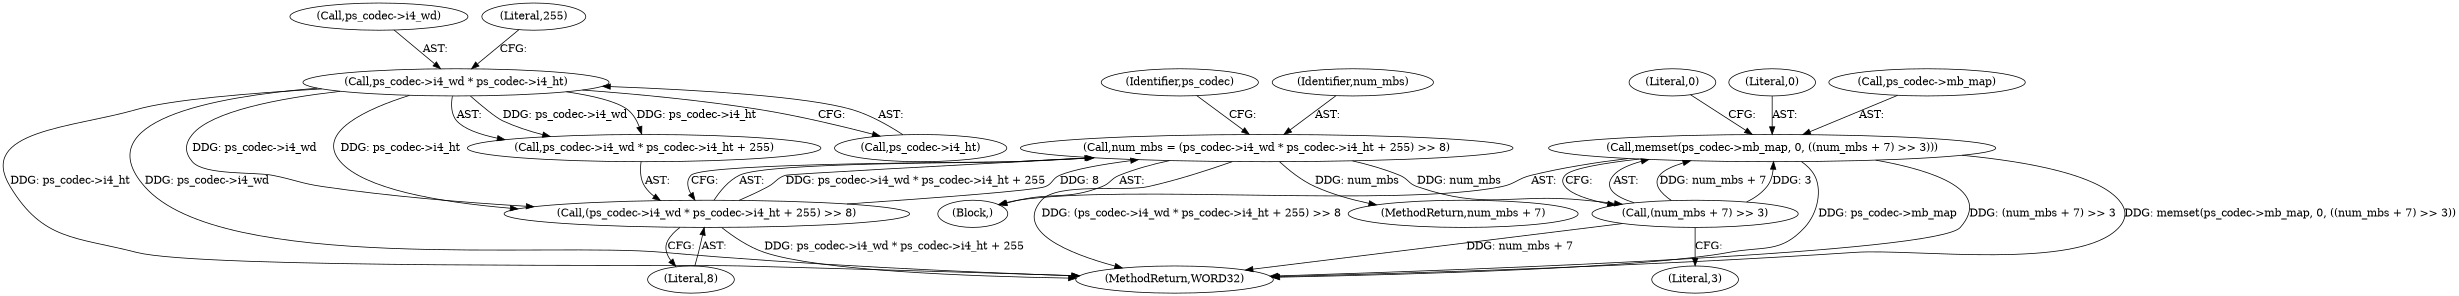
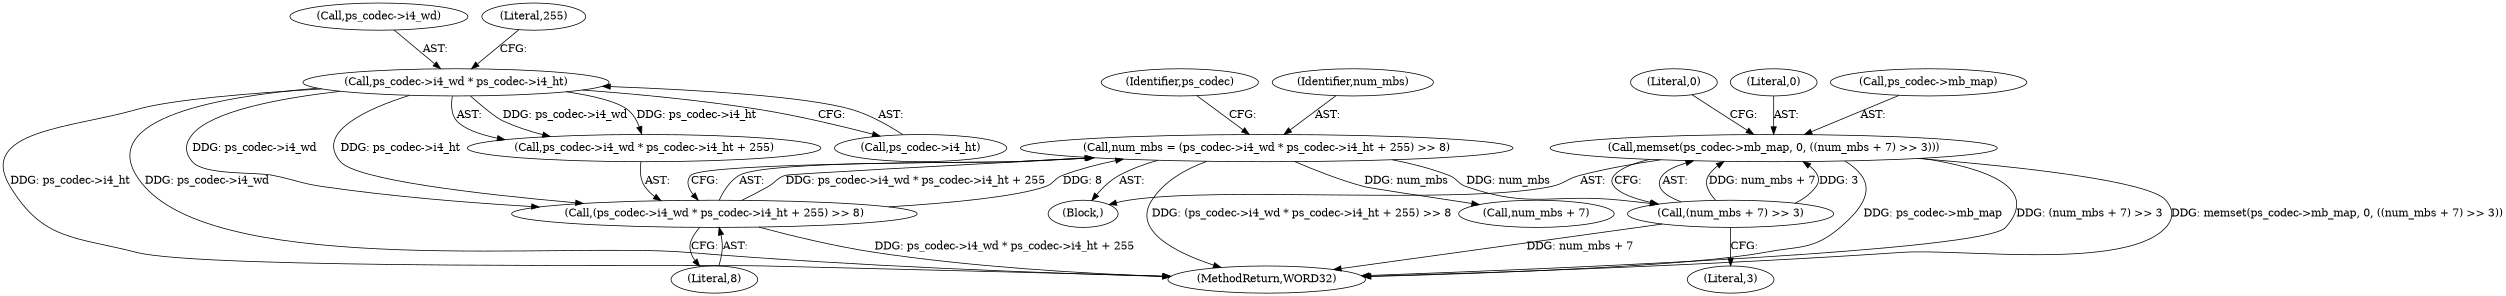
node "(MethodReturn,num_mbs + 7)": label "(MethodReturn,num_mbs + 7)" -> "(Call,num_mbs + 7)"
